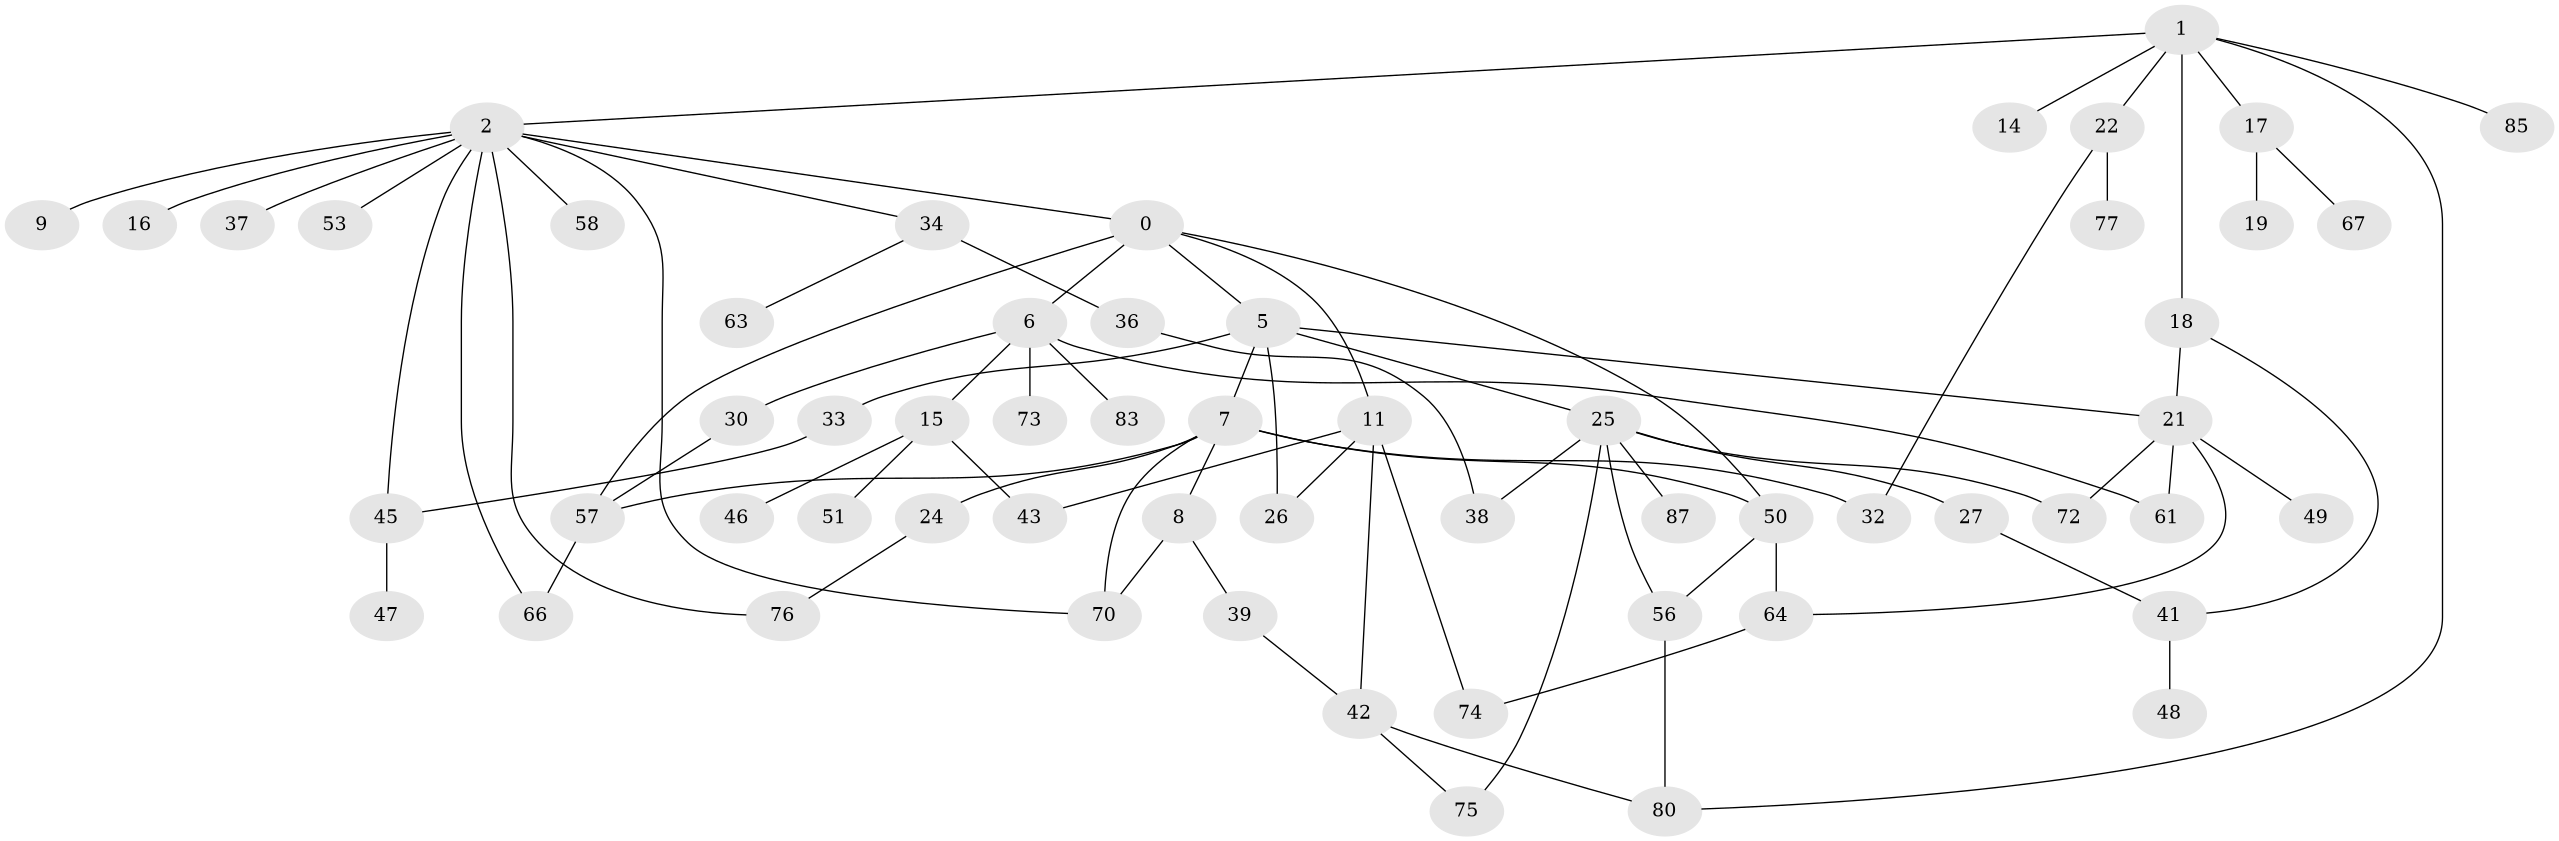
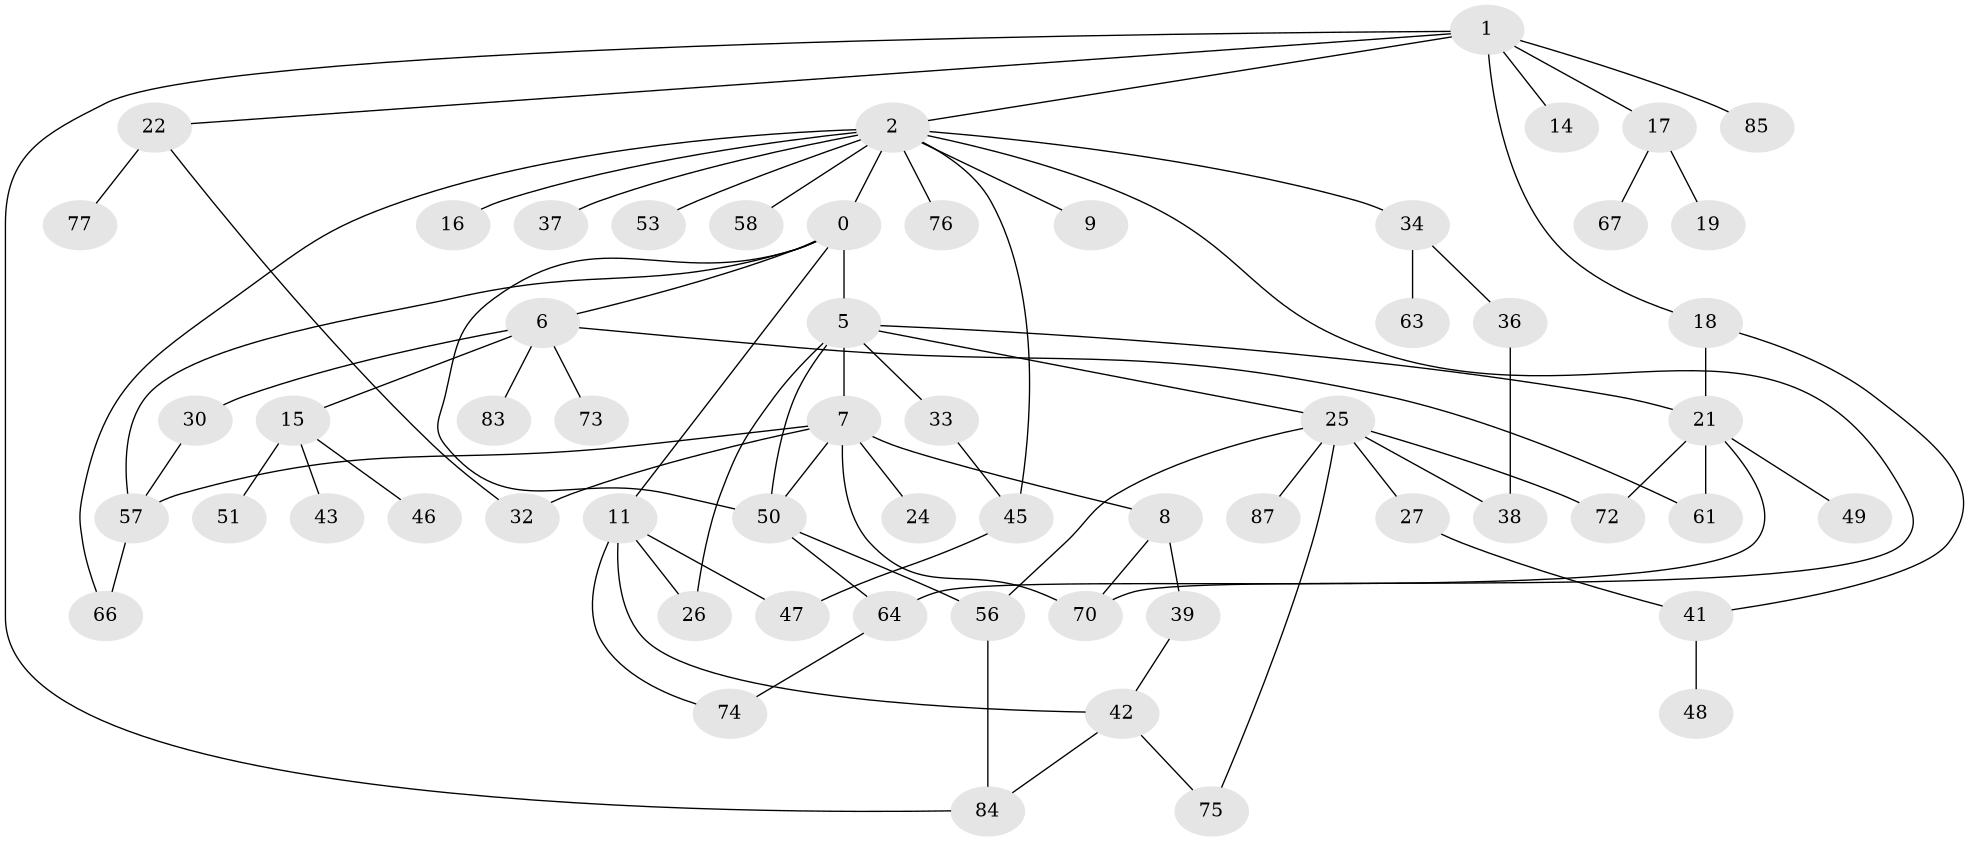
edge "5" -- "50": added
edge "11" -- "43": now "11" -- "47"
edge "24" -- "76": removed
node "80": label "80" -> "84"
